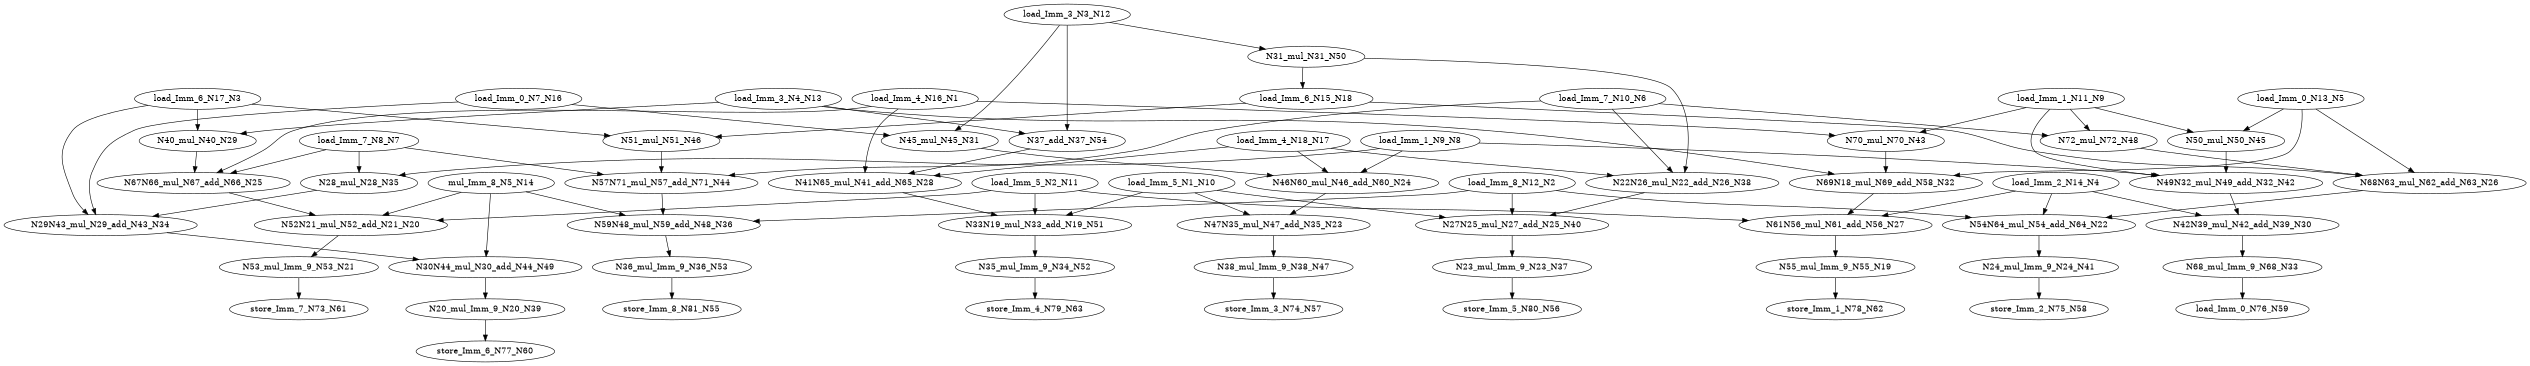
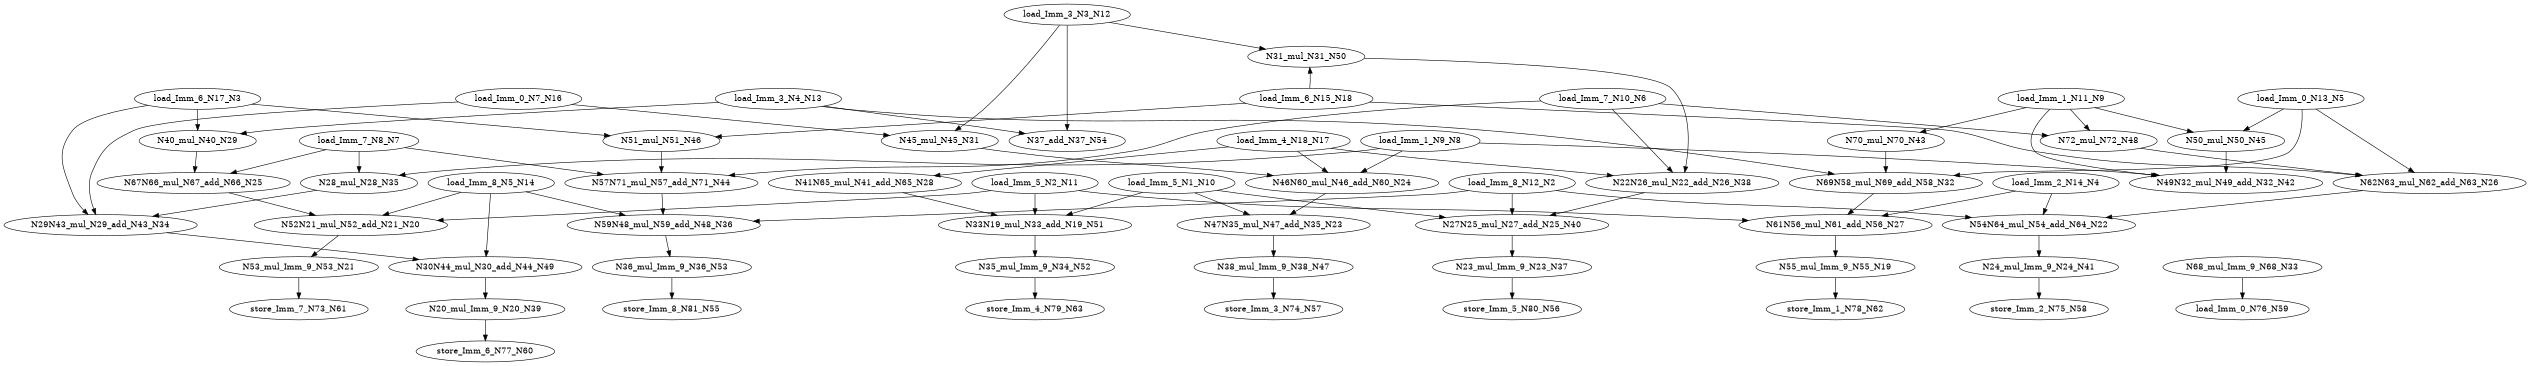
edge "N31_mul_N31_N50" -> "load_Imm_6_N15_N18": reversed
node "load_Imm_4_N16_N1": removed
edge "N37_add_N37_N54" -> "N41N65_mul_N41_add_N65_N28": removed
node "mul_Imm_8_N5_N14": label "mul_Imm_8_N5_N14" -> "load_Imm_8_N5_N14"
node "N69N18_mul_N69_add_N58_N32": label "N69N18_mul_N69_add_N58_N32" -> "N69N58_mul_N69_add_N58_N32"
node "N68N63_mul_N62_add_N63_N26": label "N68N63_mul_N62_add_N63_N26" -> "N62N63_mul_N62_add_N63_N26"
node "N42N39_mul_N42_add_N39_N30": removed
